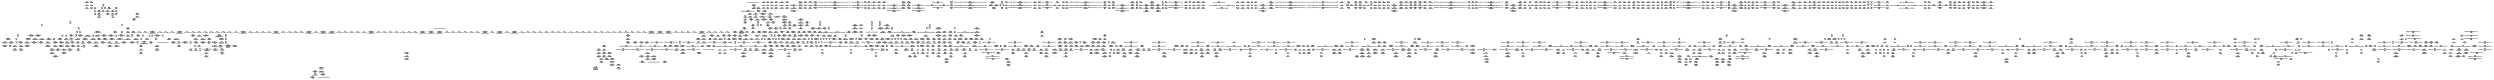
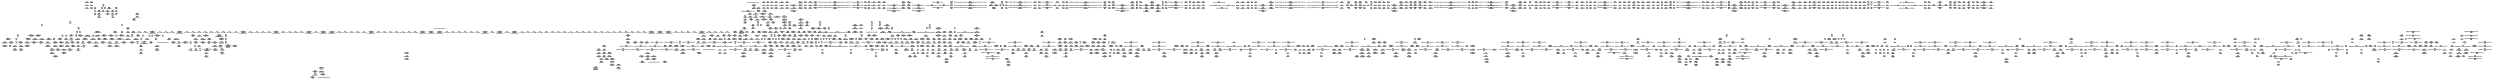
node "CE0x4f8b3d0": added
